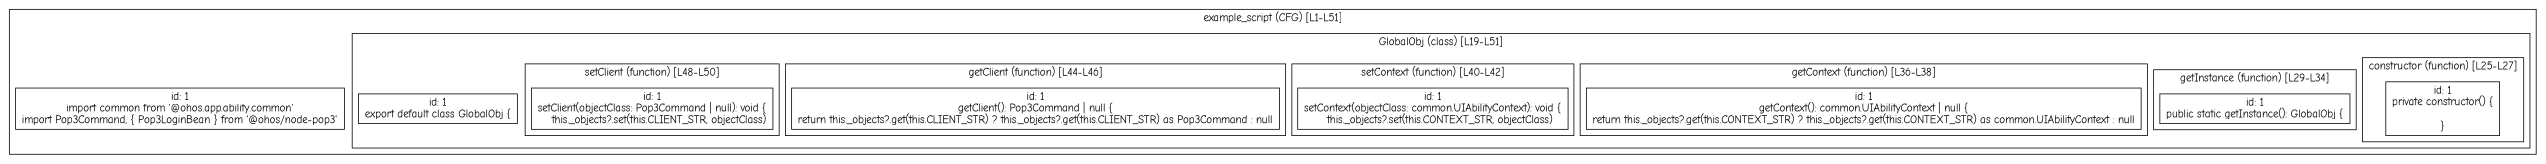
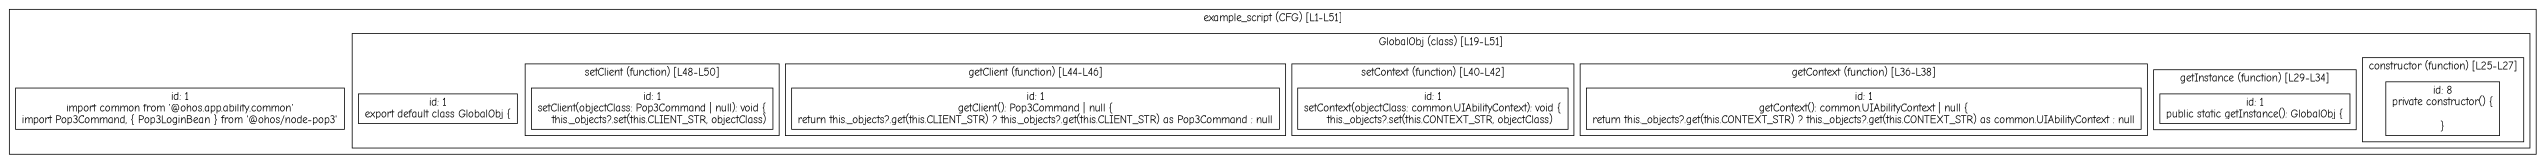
node "id: 1 private constructor() { }": label "id: 1 private constructor() { }" -> "id: 8 private constructor() { }"
